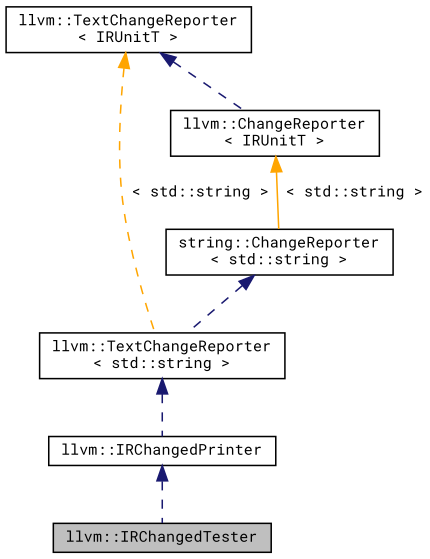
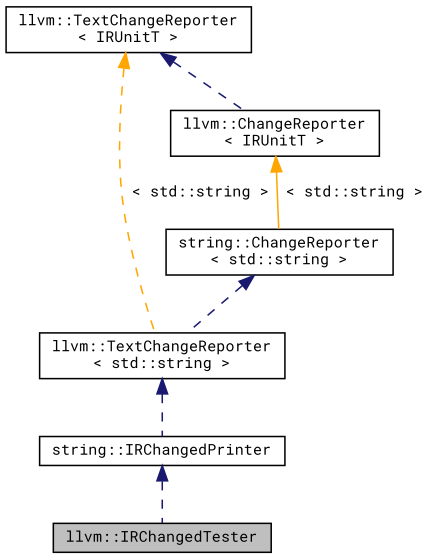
node "llvm::IRChangedPrinter": label "llvm::IRChangedPrinter" -> "string::IRChangedPrinter"
